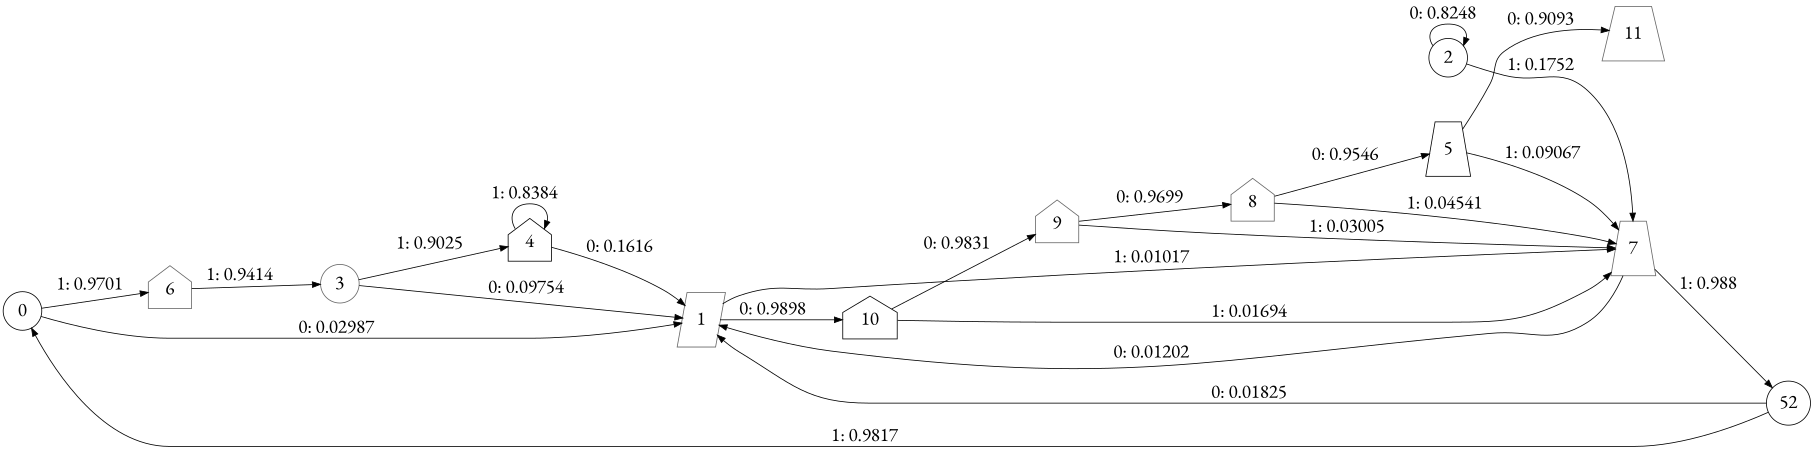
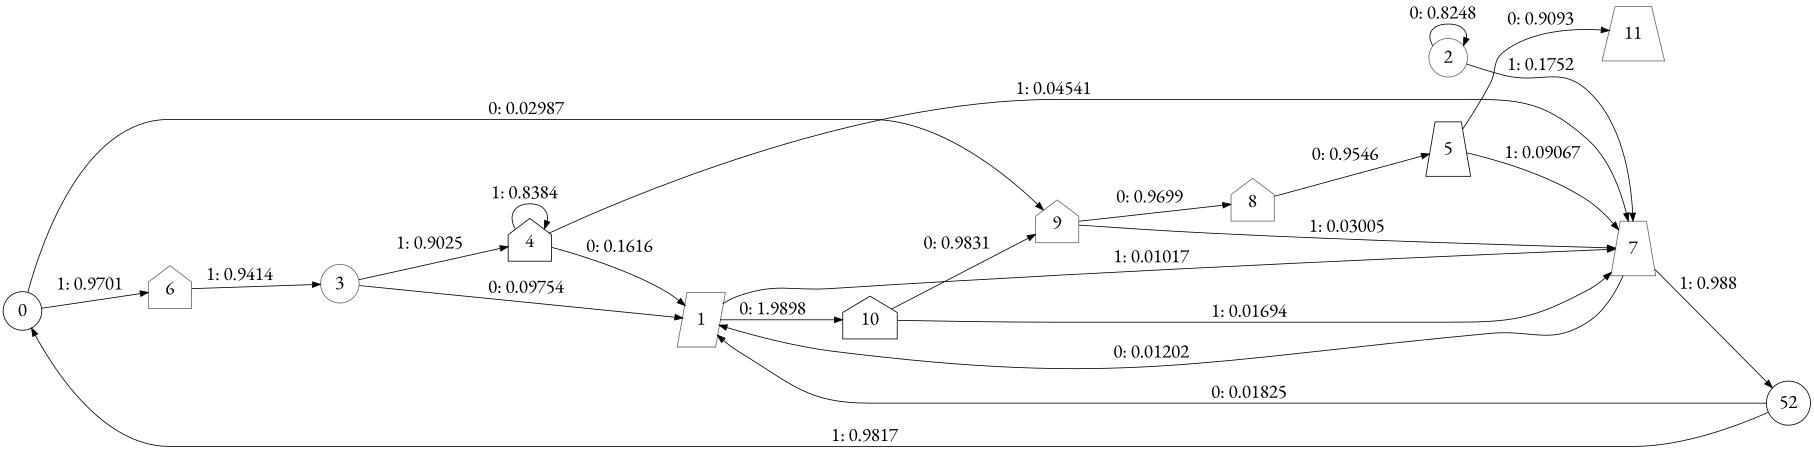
node "2": color black -> gray40
edge "8" -> "7": now "4" -> "7"
edge "1" -> "10": label "0: 0.9898   " -> "0: 1.9898   "
edge "0" -> "1": now "0" -> "9"
